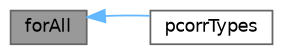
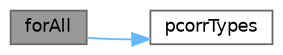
edge "pcorrTypes" -> "forAll": reversed
